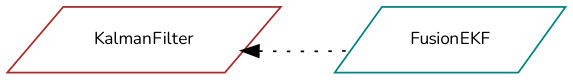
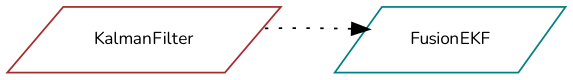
edge "FusionEKF" -> "KalmanFilter": reversed
